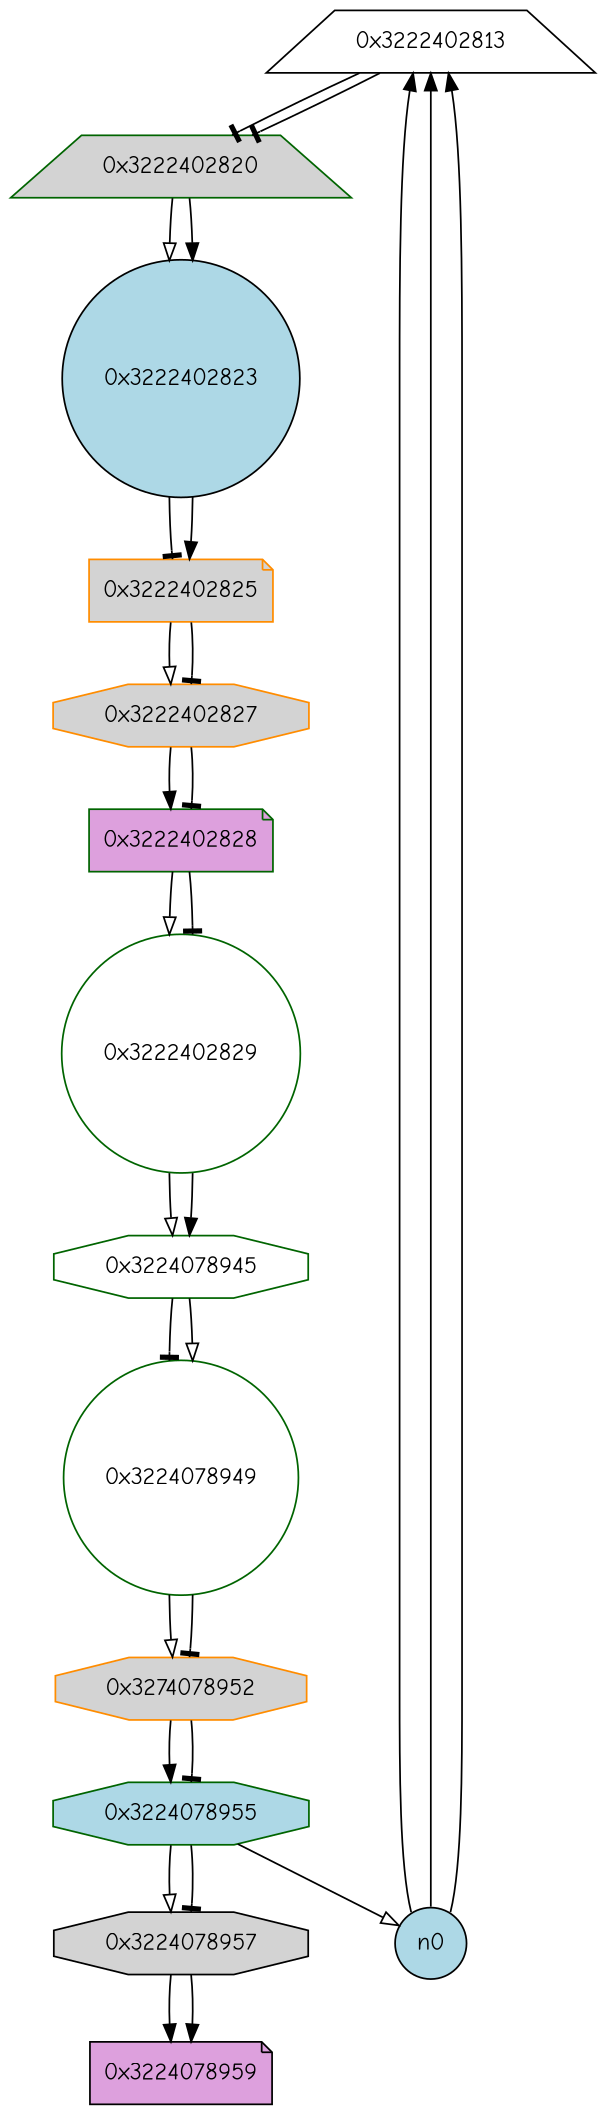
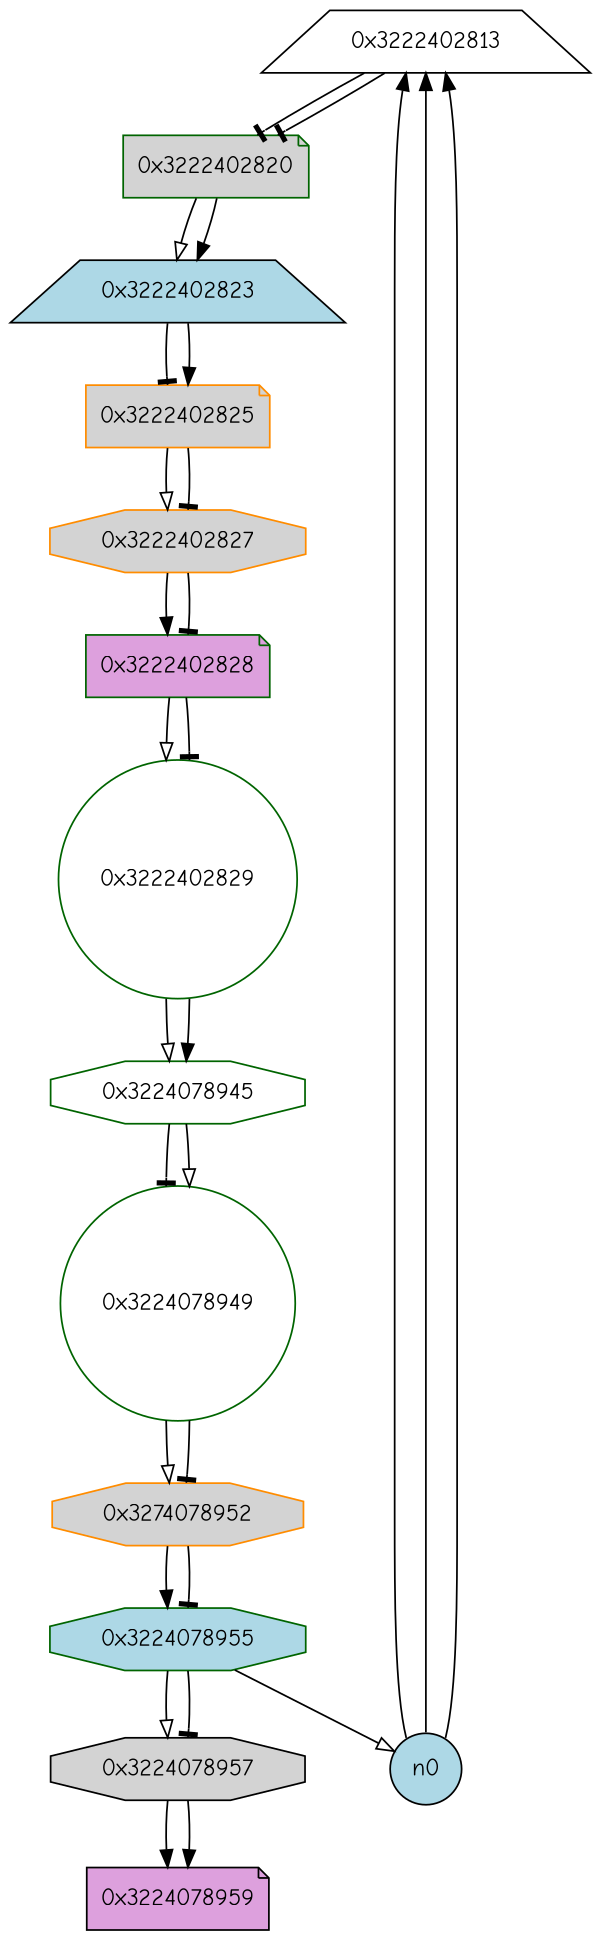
node "0x3222402820": shape trapezium -> note
node "0x3222402823": shape circle -> trapezium
